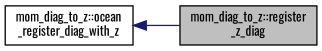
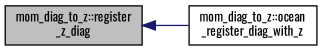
edge "mom_diag_to_z::register _z_diag" -> "mom_diag_to_z::ocean _register_diag_with_z": reversed
